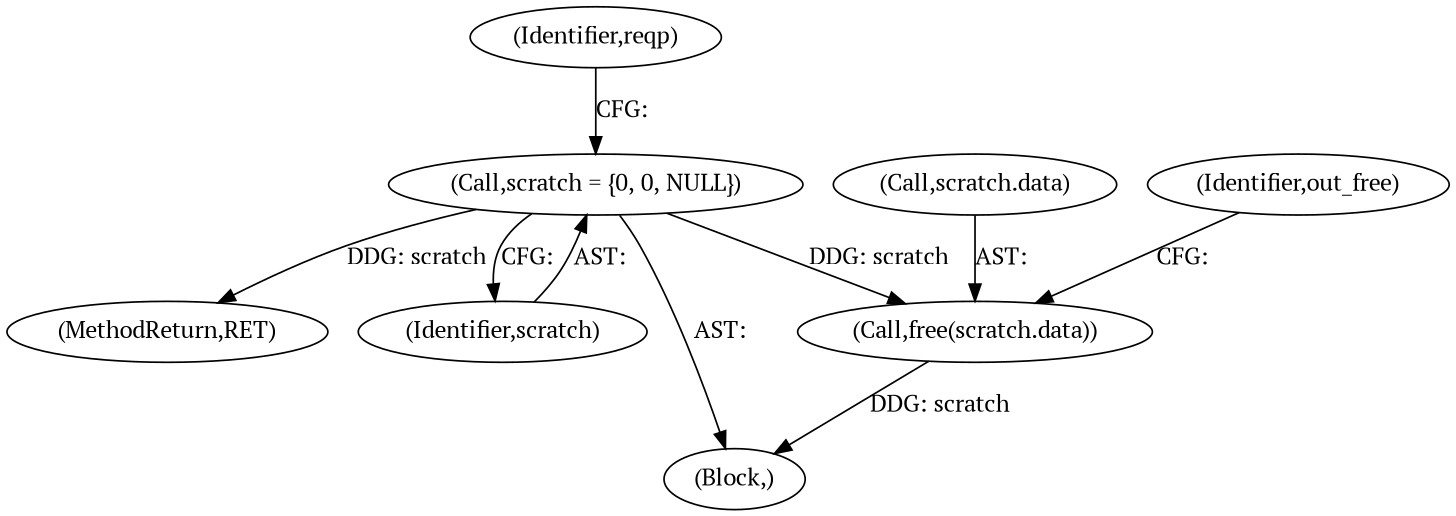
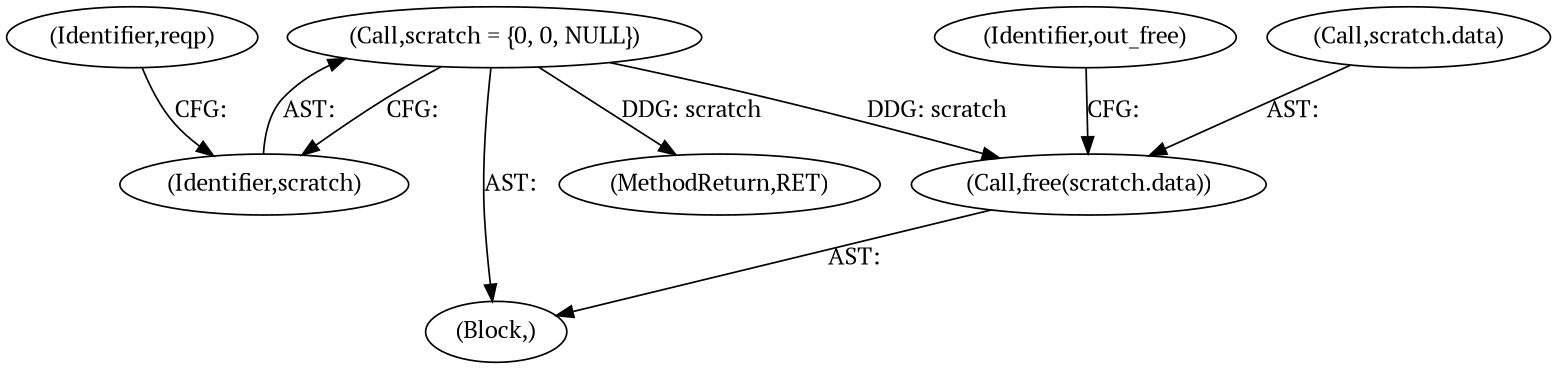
edge "(Identifier,reqp)" -> "(Call,scratch = {0, 0, NULL})": now "(Identifier,reqp)" -> "(Identifier,scratch)"
edge "(Call,free(scratch.data))" -> "(Block,)": label "DDG: scratch" -> "AST: "
